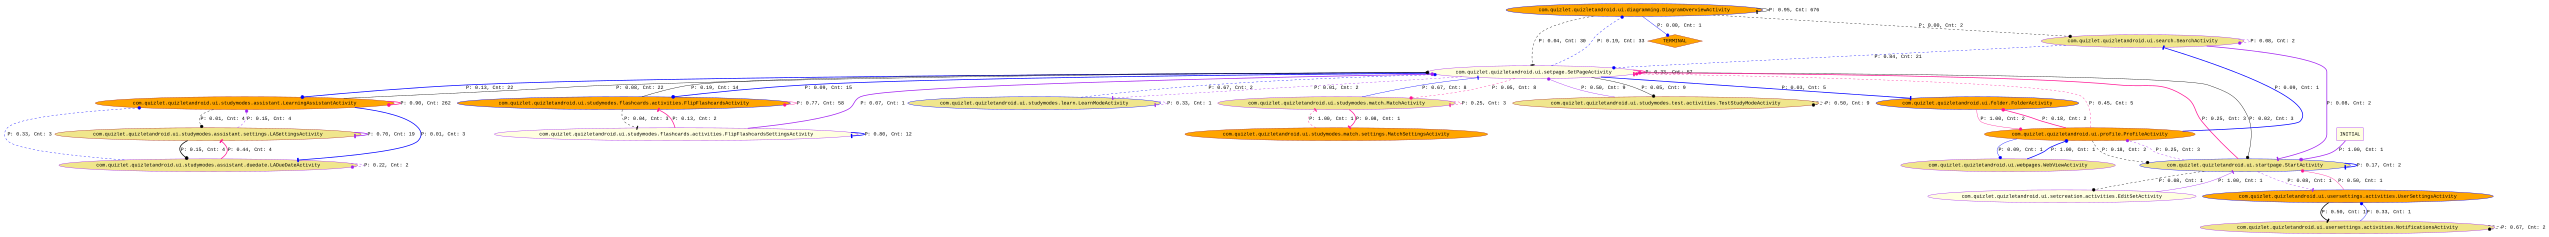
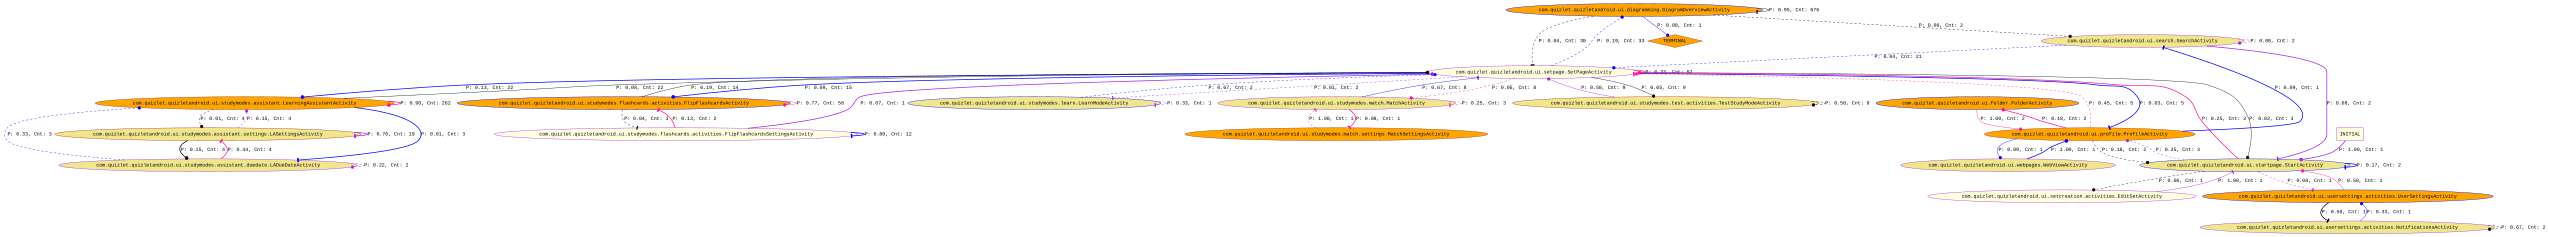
edge "com.quizlet.quizletandroid.ui.setpage.SetPageActivity" -> "com.quizlet.quizletandroid.ui.folder.FolderActivity": now "com.quizlet.quizletandroid.ui.setpage.SetPageActivity" -> "com.quizlet.quizletandroid.ui.profile.ProfileActivity"
